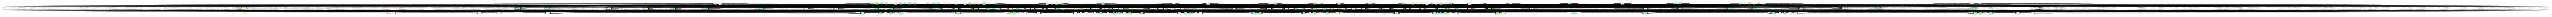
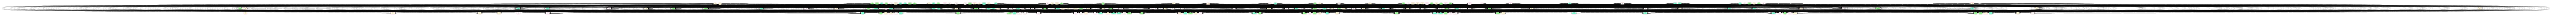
node "140": fillcolor aquamarine -> lightyellow
